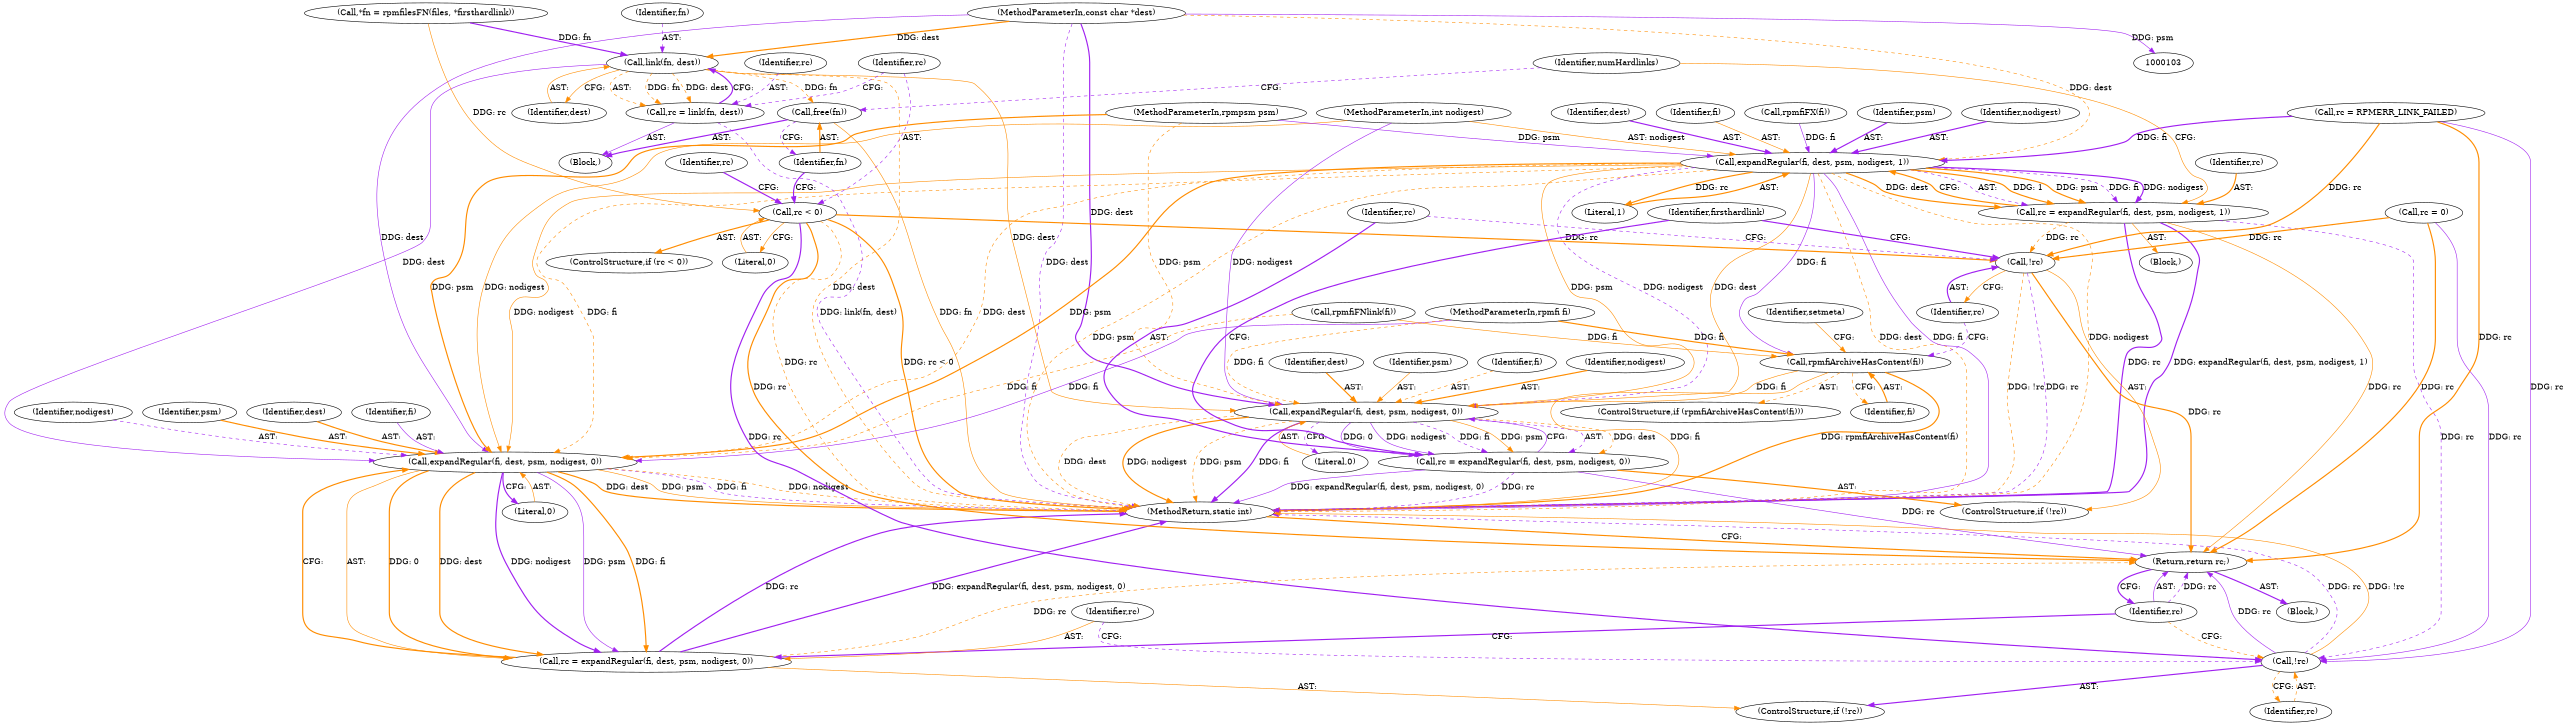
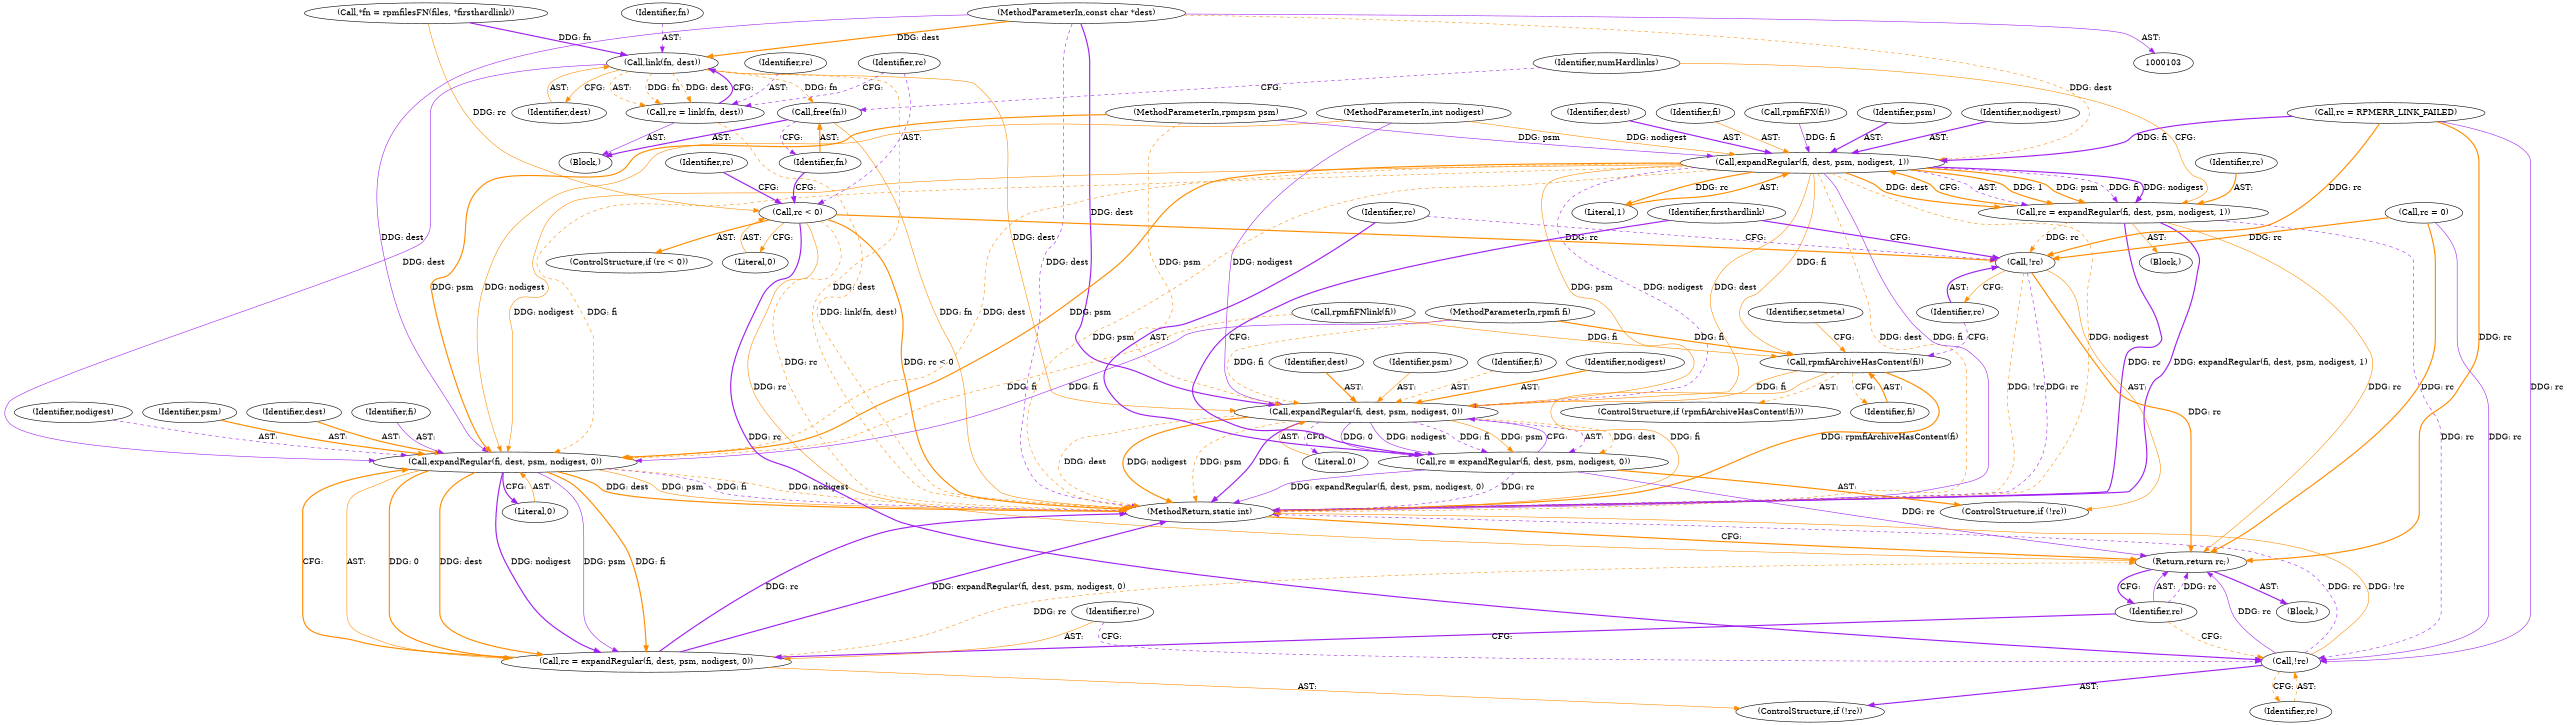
edge "(MethodParameterIn,const char *dest)" -> "1000103": label "DDG: psm" -> "AST: "
edge "(MethodParameterIn,int nodigest)" -> "(Call,expandRegular(fi, dest, psm, nodigest, 1))": label "AST: nodigest" -> "DDG: nodigest"
edge "(Call,expandRegular(fi, dest, psm, nodigest, 1))" -> "(Call,rpmfiArchiveHasContent(fi))": color purple -> darkorange
edge "(Call,rc = link(fn, dest))" -> "(MethodReturn,static int)": color purple -> darkorange
edge "(Call,rc < 0)" -> "(Return,return rc;)": style bold -> solid
